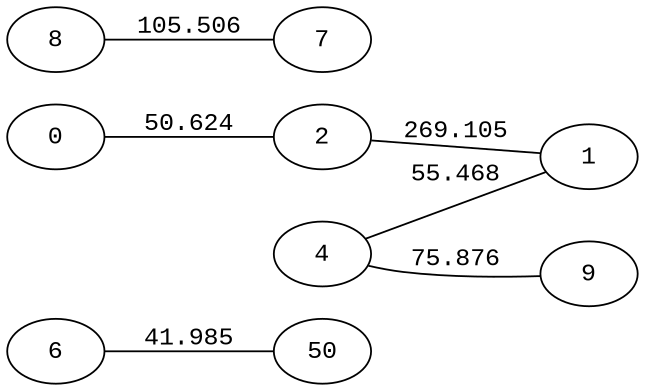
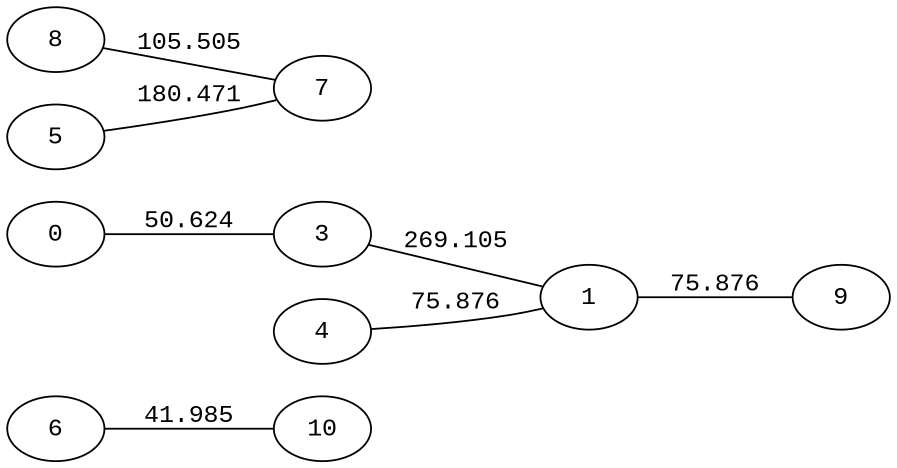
edge "8" -- "7": label "105.506" -> "105.505"
node "5": added
node "2": label "2" -> "3"
edge "1" -- "4": label "55.468" -> "75.876"
edge "4" -- "9": now "1" -- "9"
node "50": label "50" -> "10"
